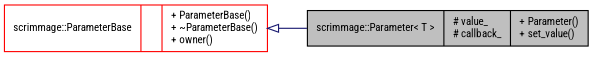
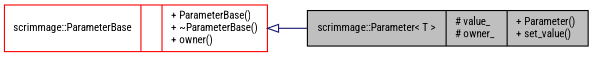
node "scrimmage::Parameter< T >": text "# callback_" -> "# owner_"
